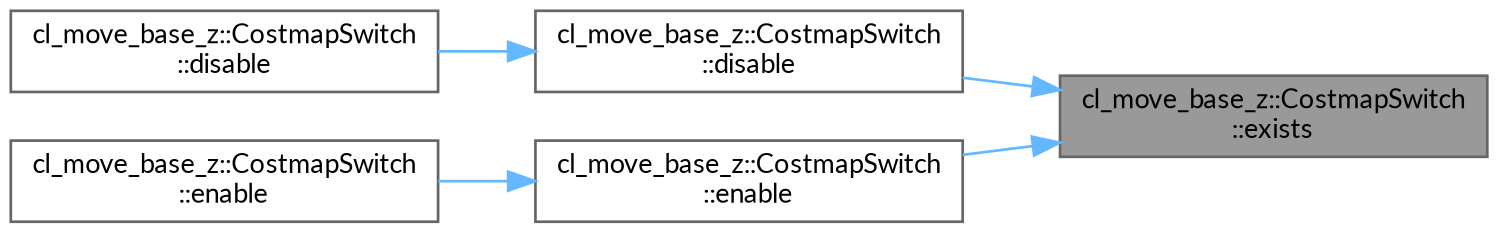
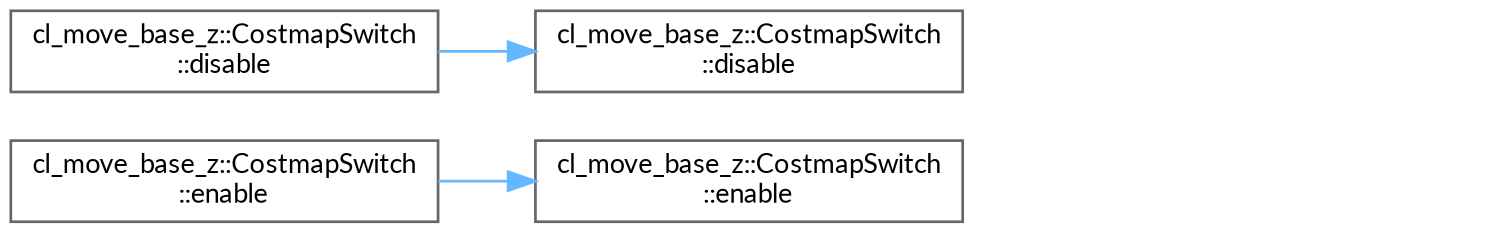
node "cl_move_base_z::CostmapSwitch ::exists": removed
